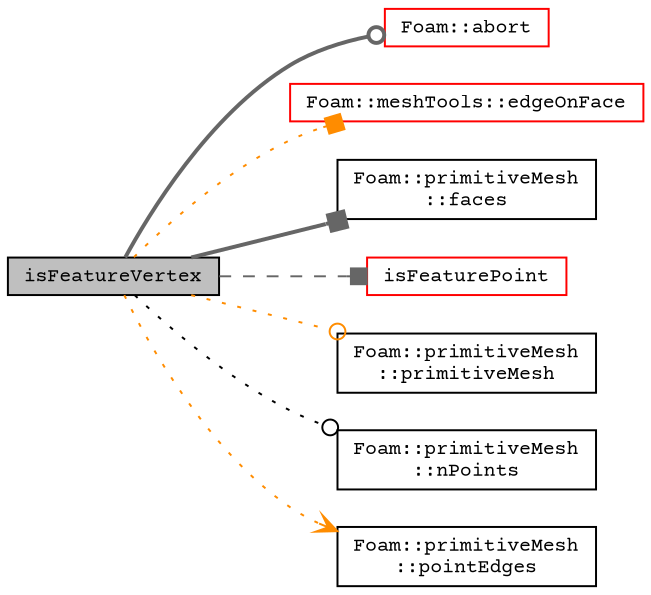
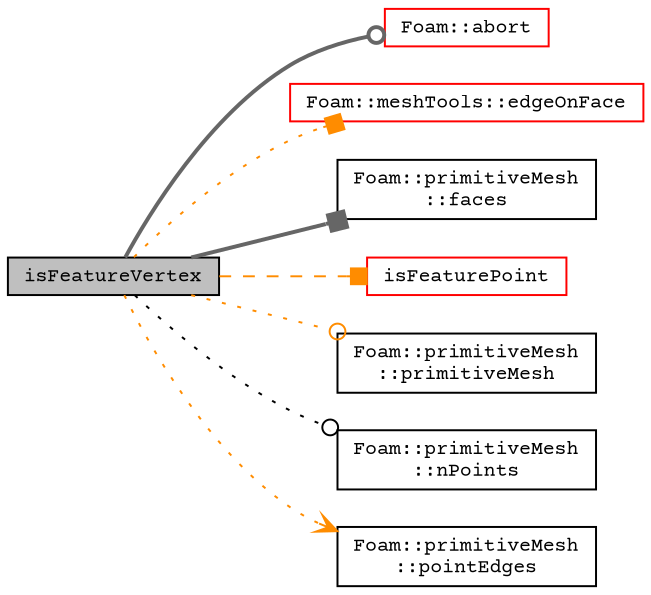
edge "isFeatureVertex" -> "isFeaturePoint": color gray40 -> darkorange
